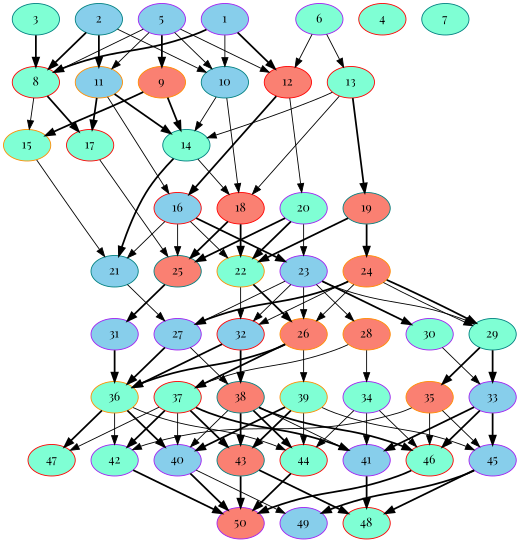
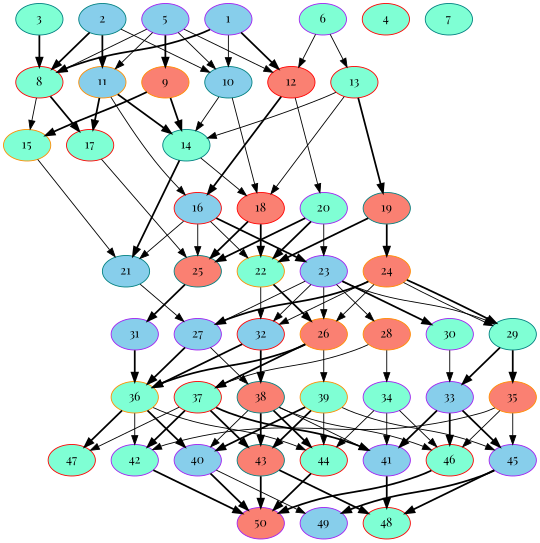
edge "37" -> "40": removed
edge "38" -> "46": style bold -> solid
